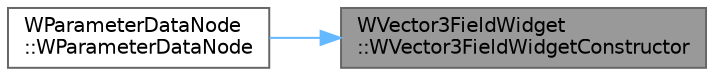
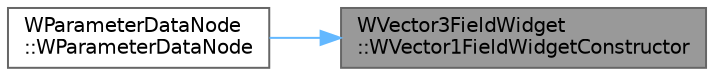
node "WVector3FieldWidget ::WVector3FieldWidgetConstructor": label "WVector3FieldWidget ::WVector3FieldWidgetConstructor" -> "WVector3FieldWidget ::WVector1FieldWidgetConstructor"
